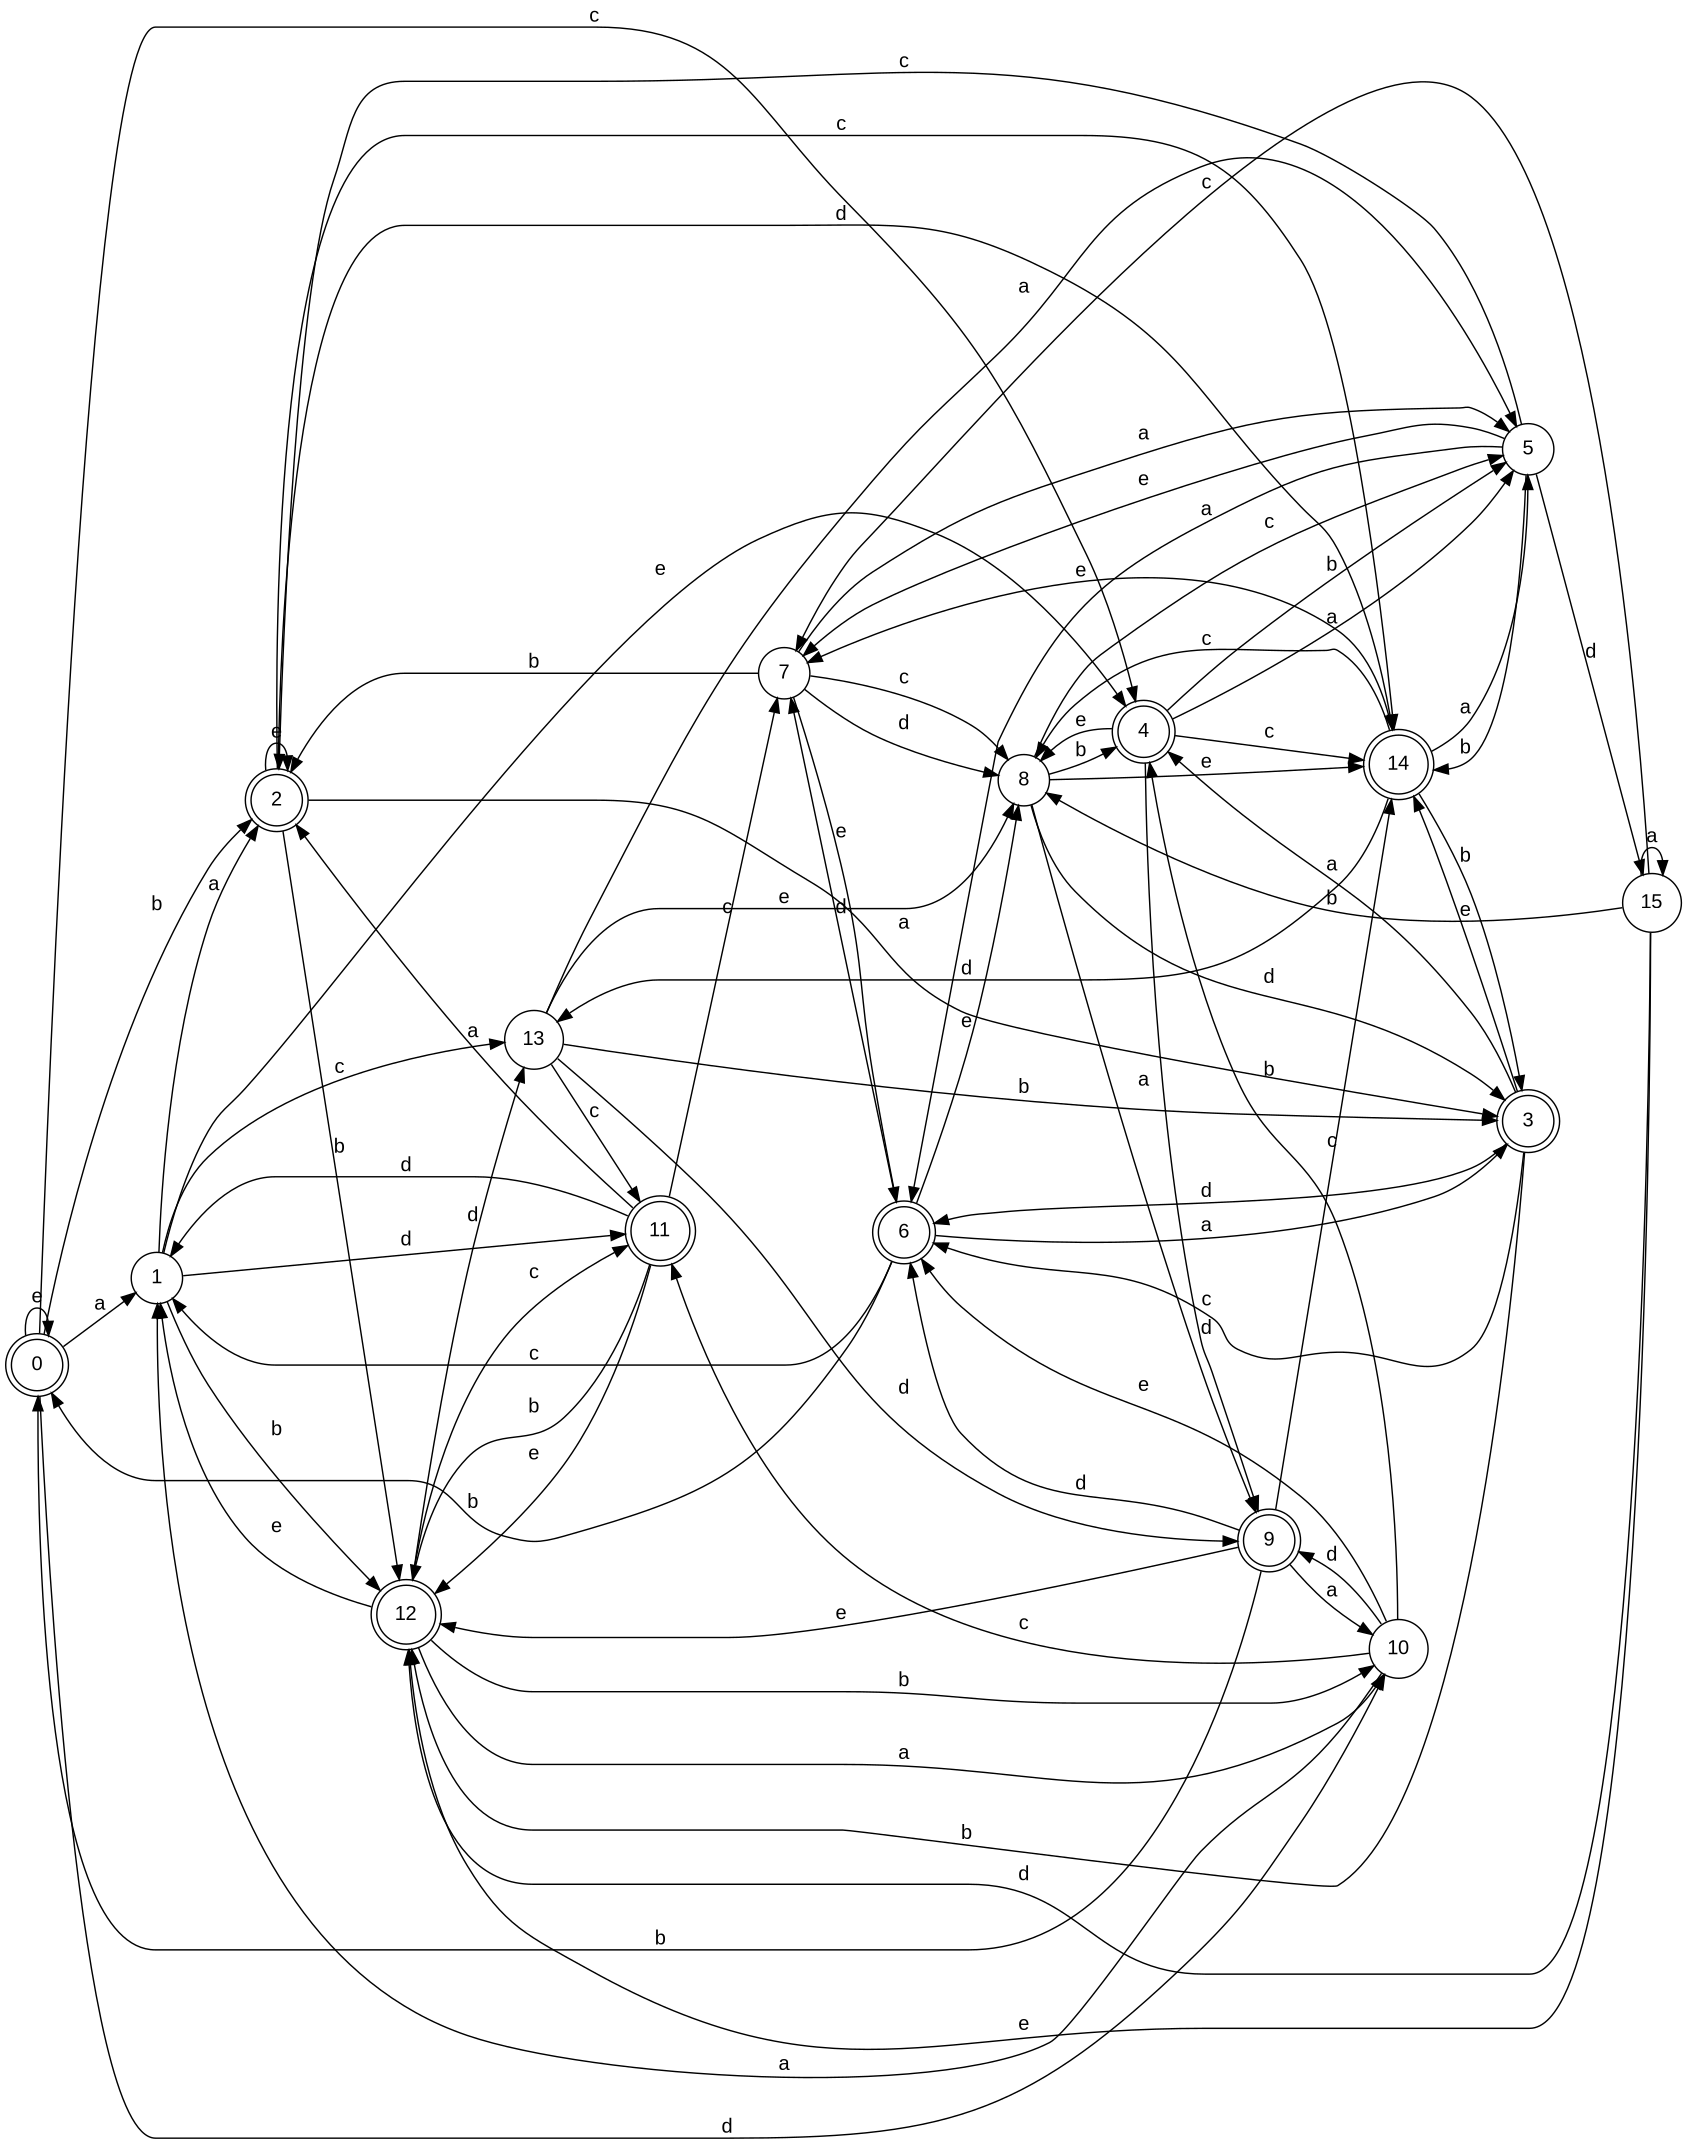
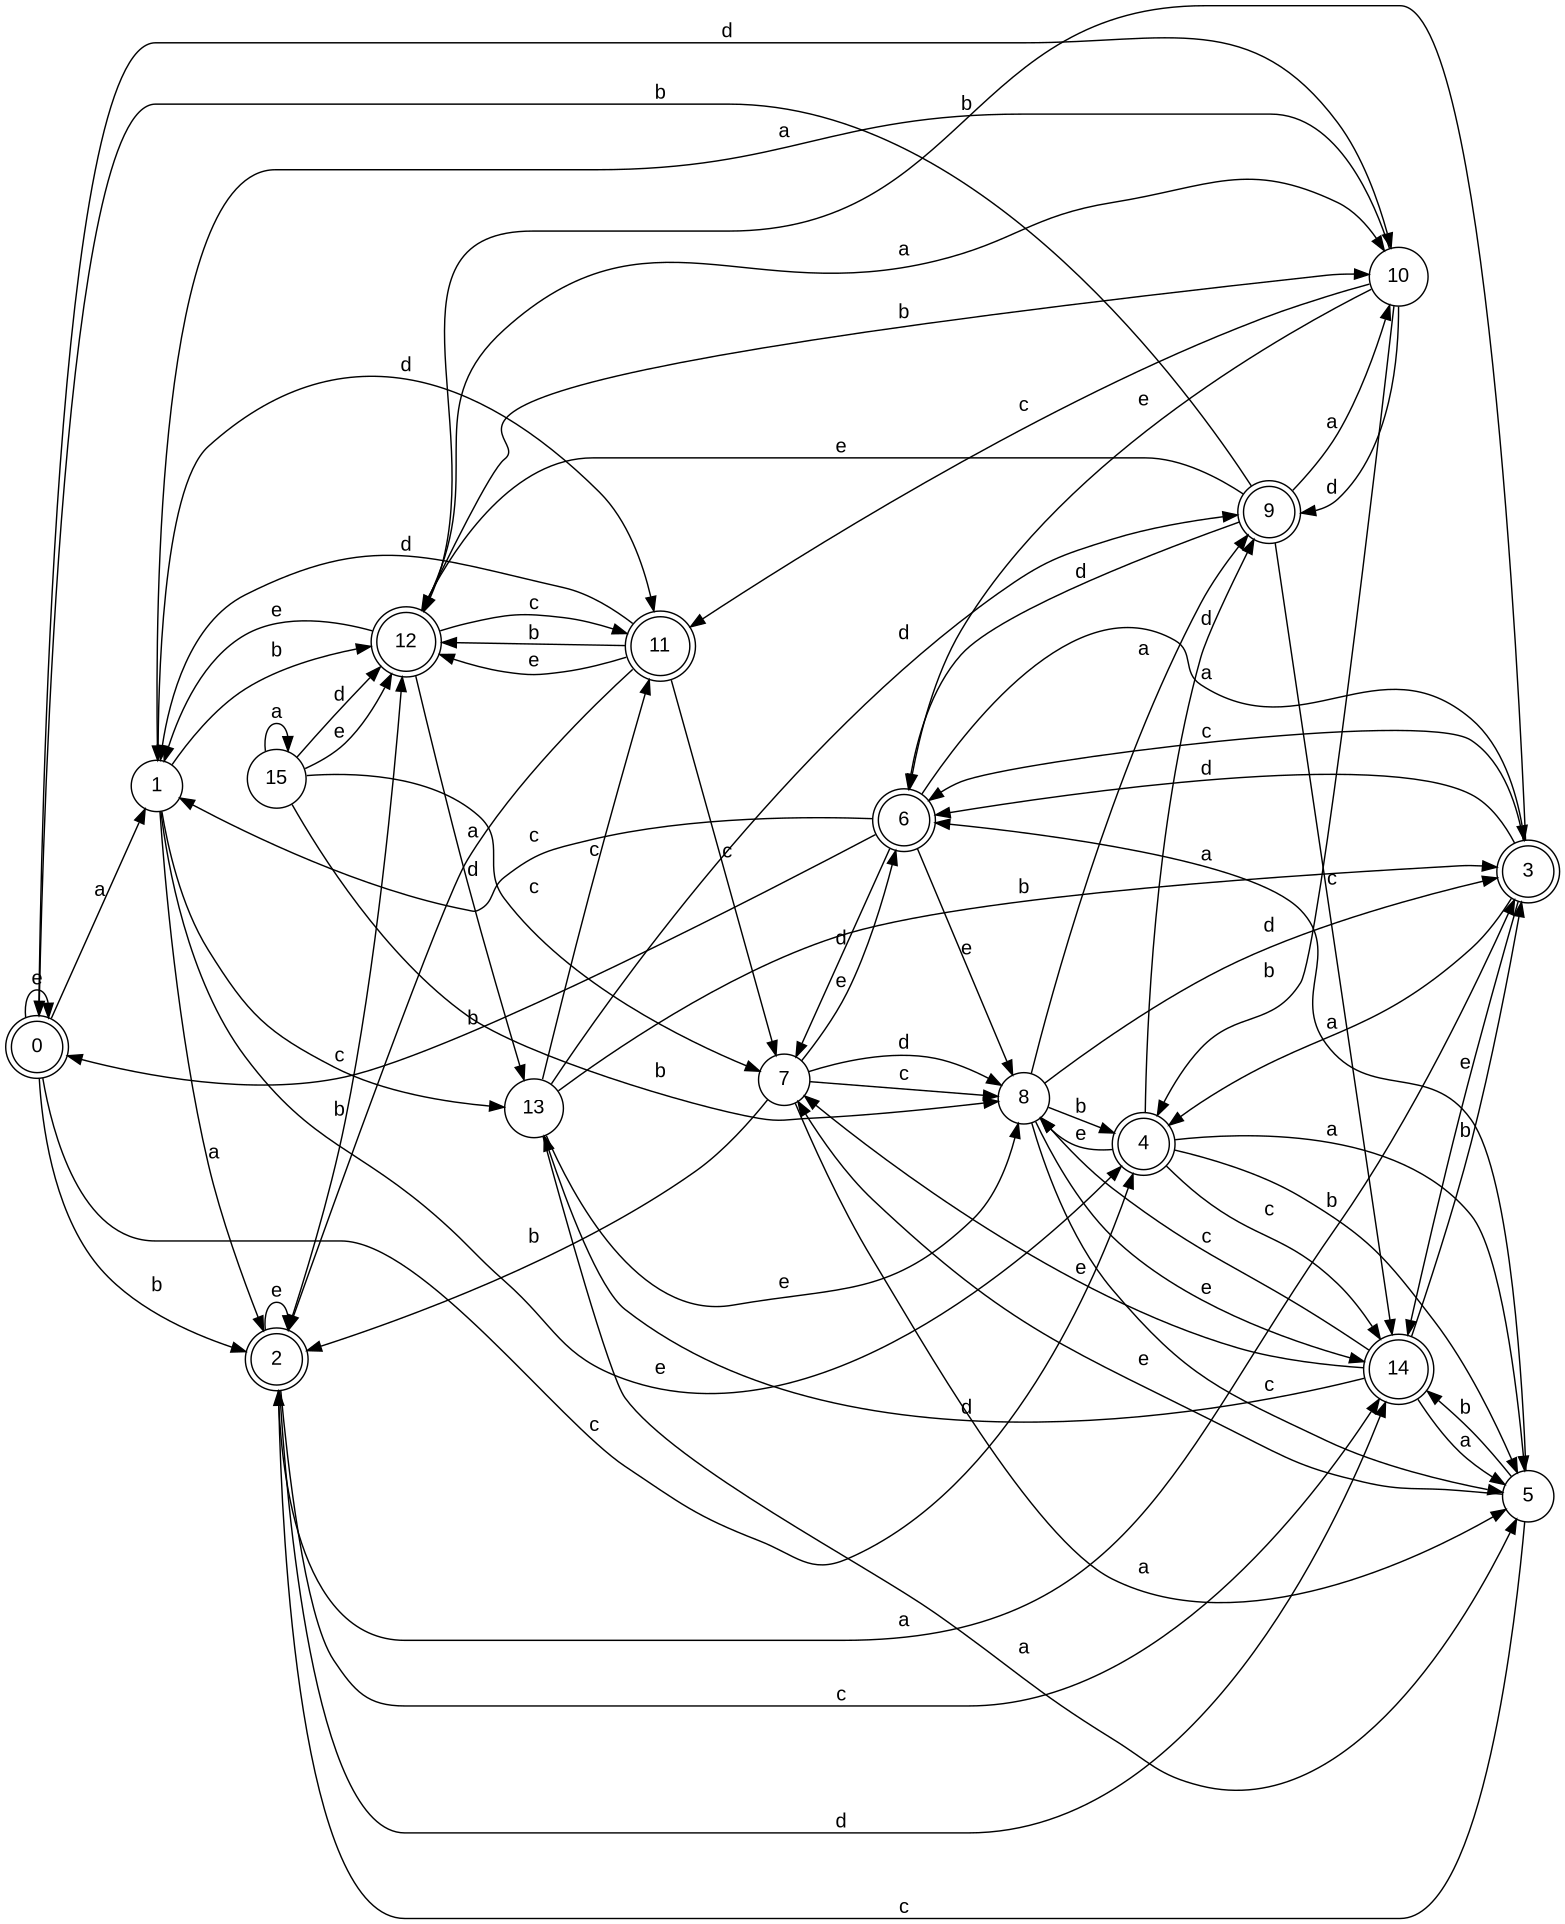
edge "5" -> "15": removed, label "d"
